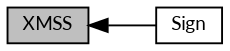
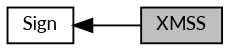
edge "Sign" -> "XMSS": reversed
